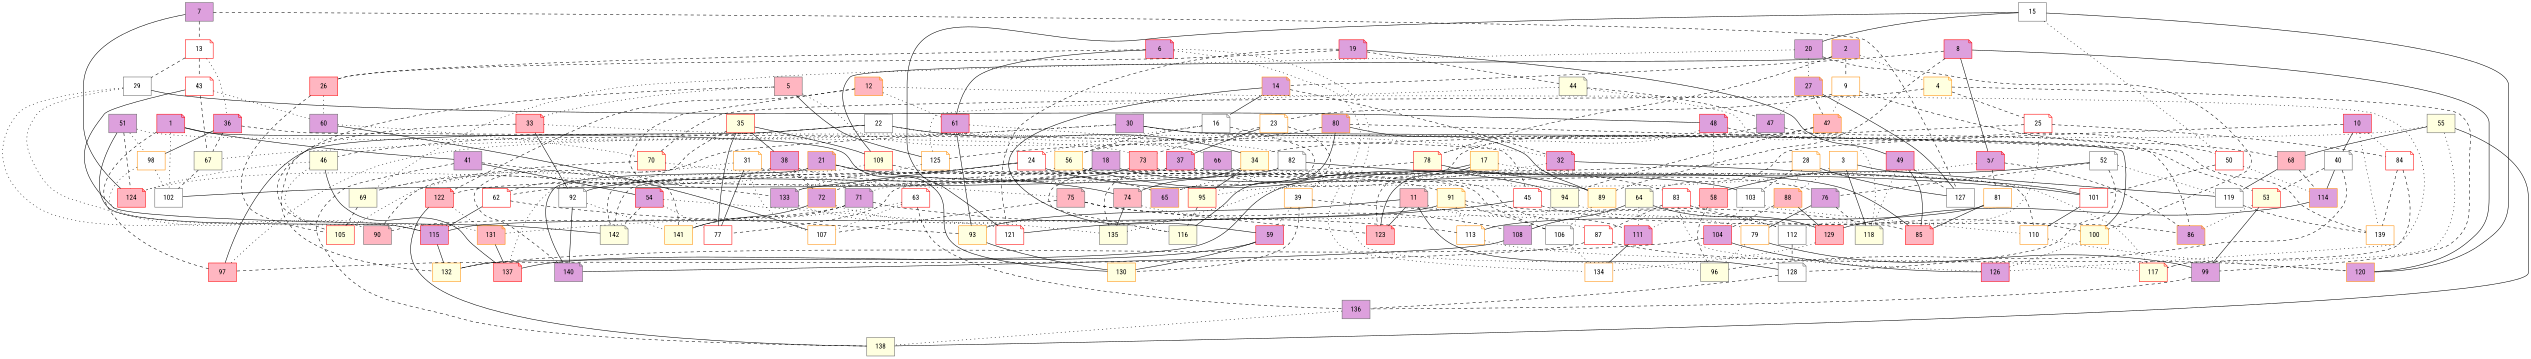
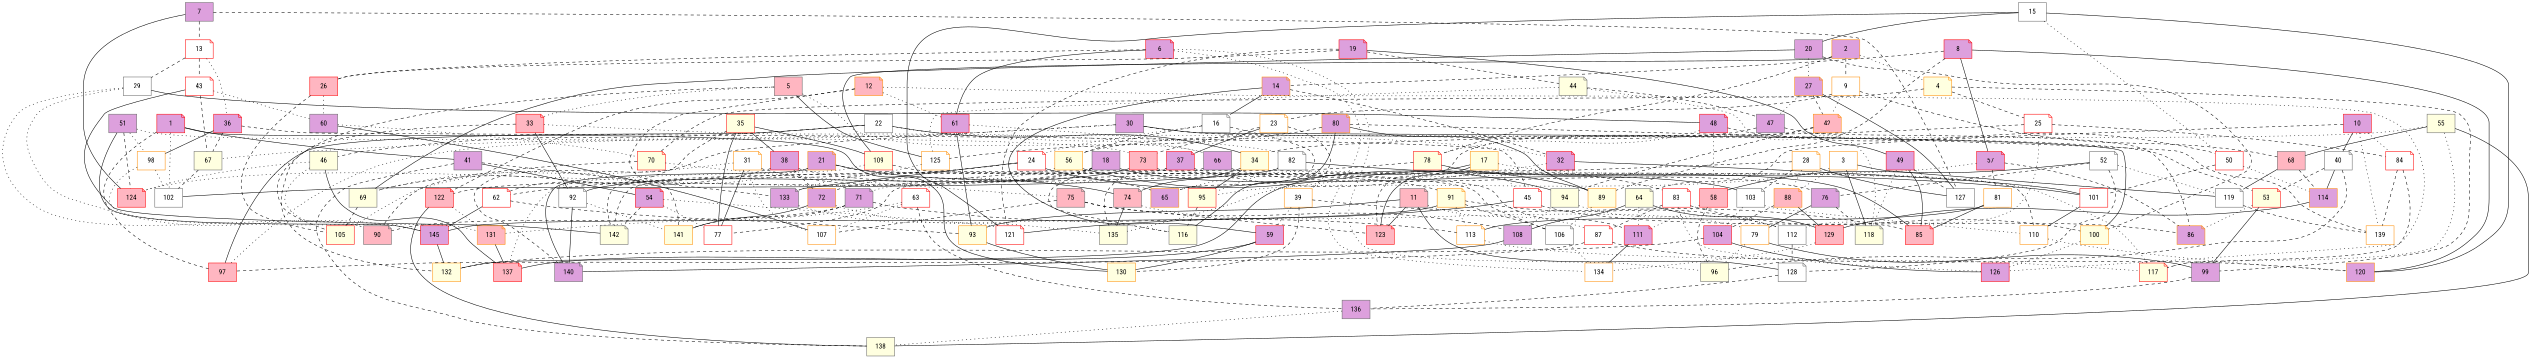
edge "20" -- "69": style dotted -> solid
node "115": label "115" -> "145"
